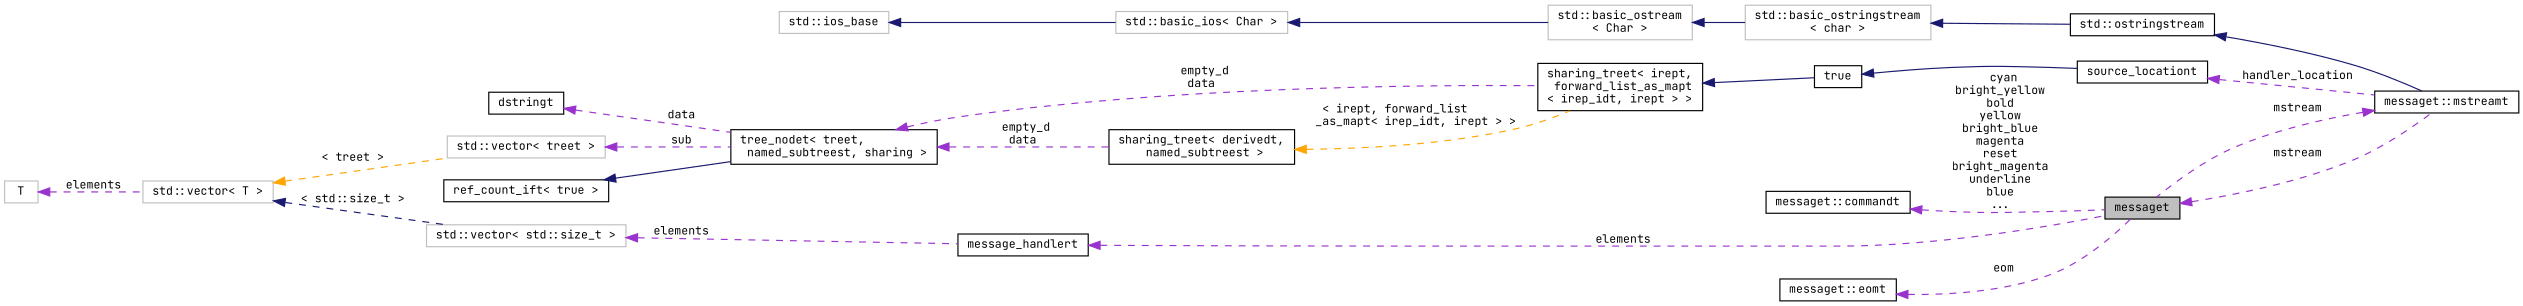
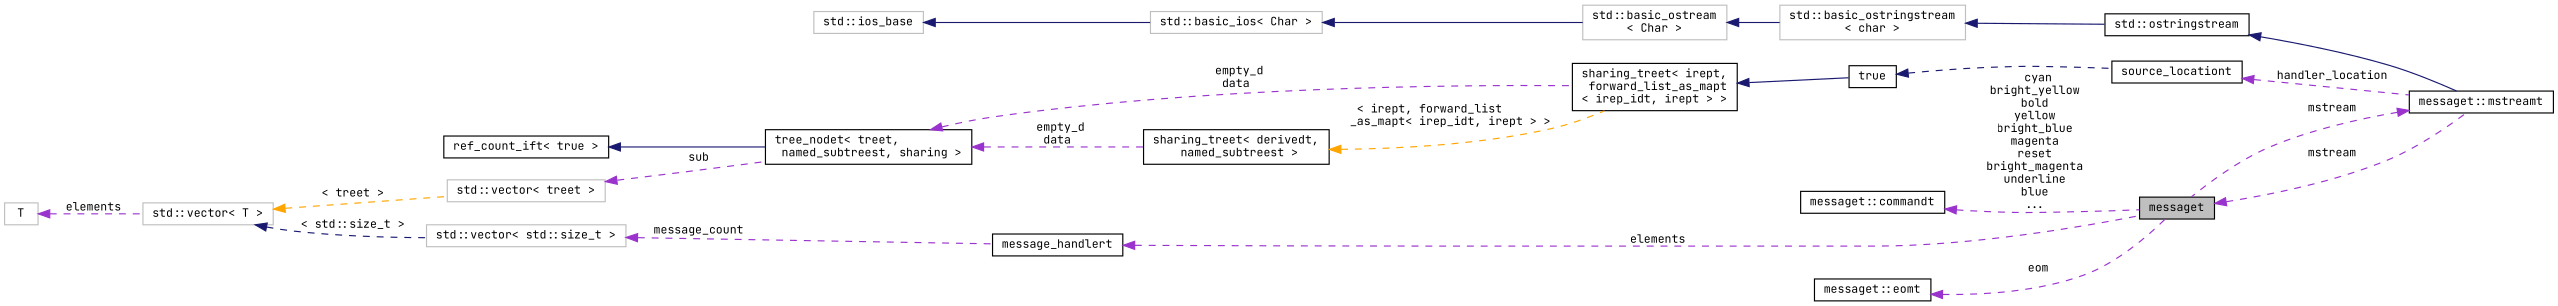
edge "source_locationt" -> "true": style solid -> dashed
node "dstringt": removed
edge "message_handlert" -> "std::vector< std::size_t >": label " elements" -> " message_count"
